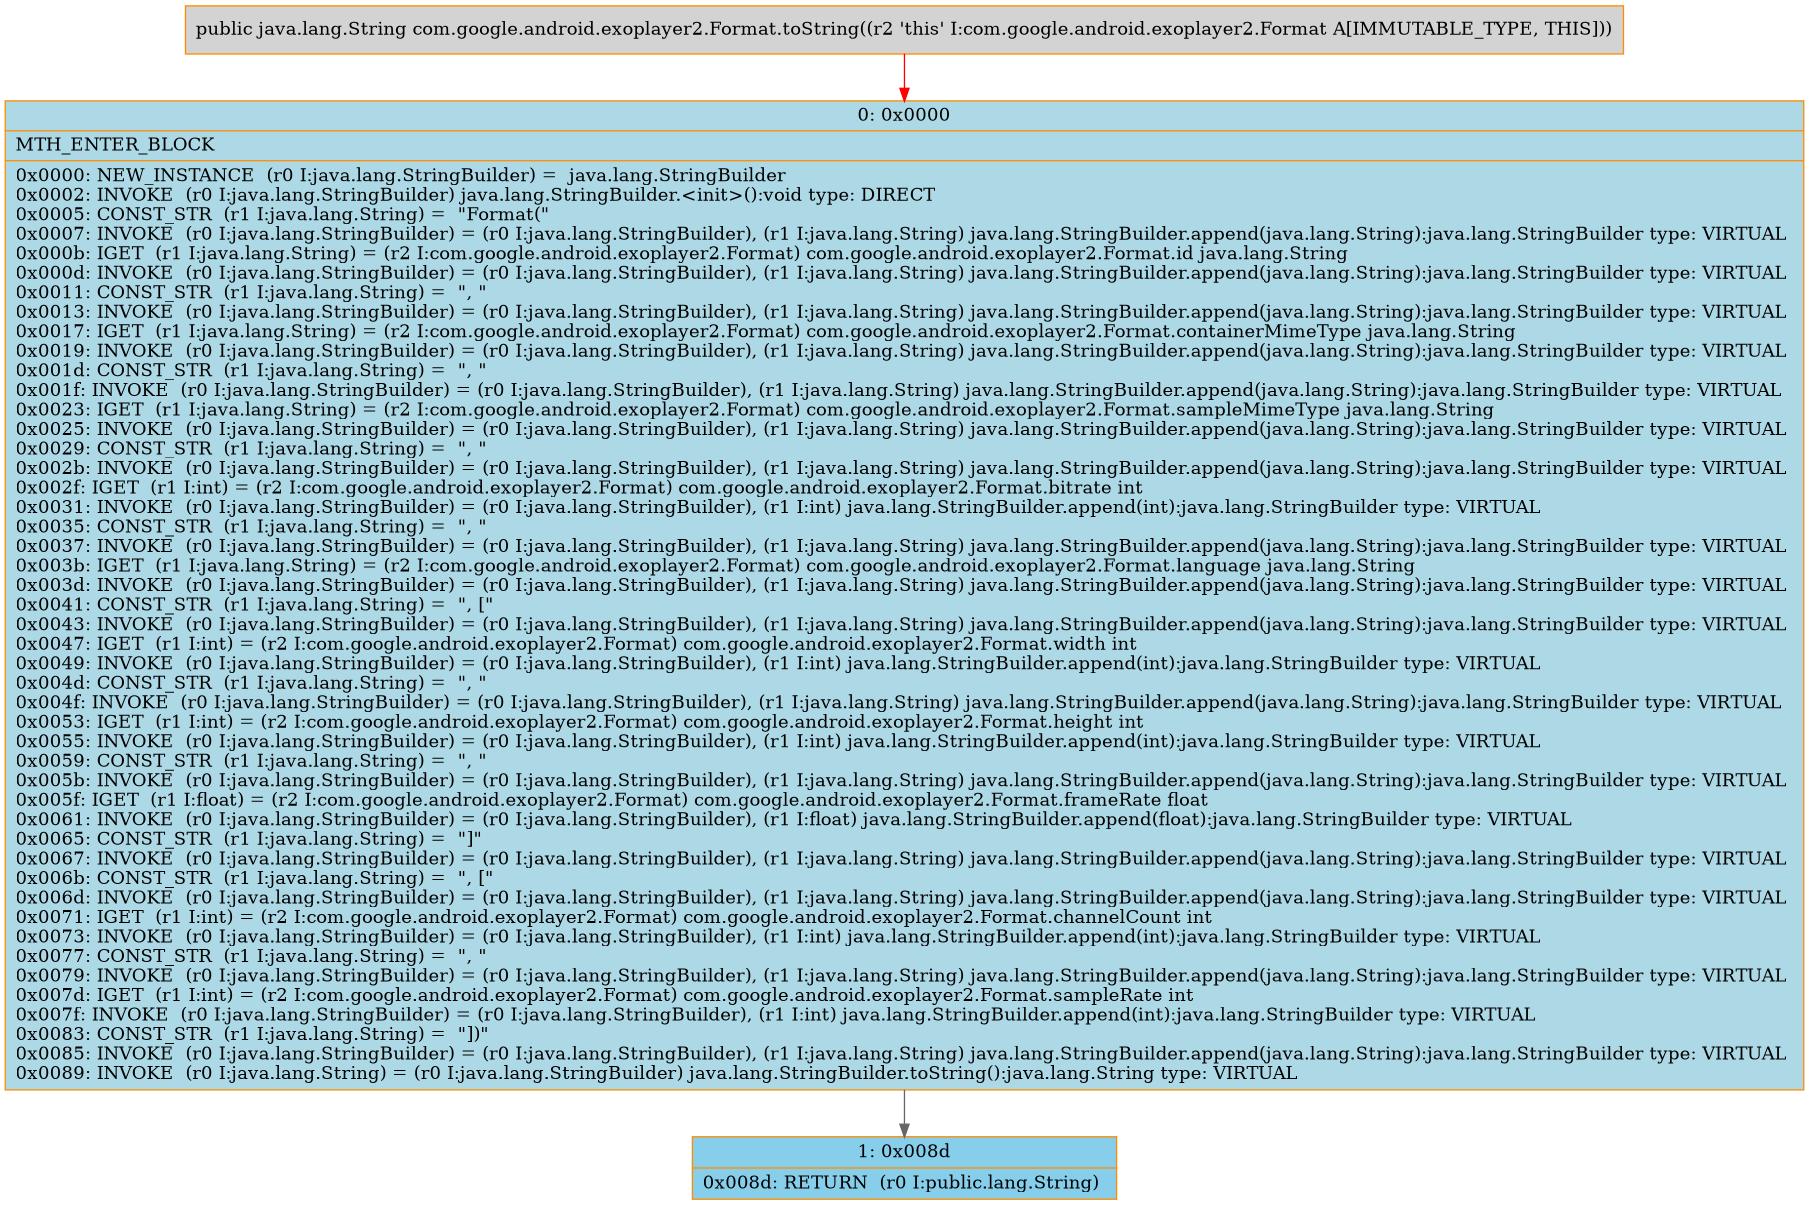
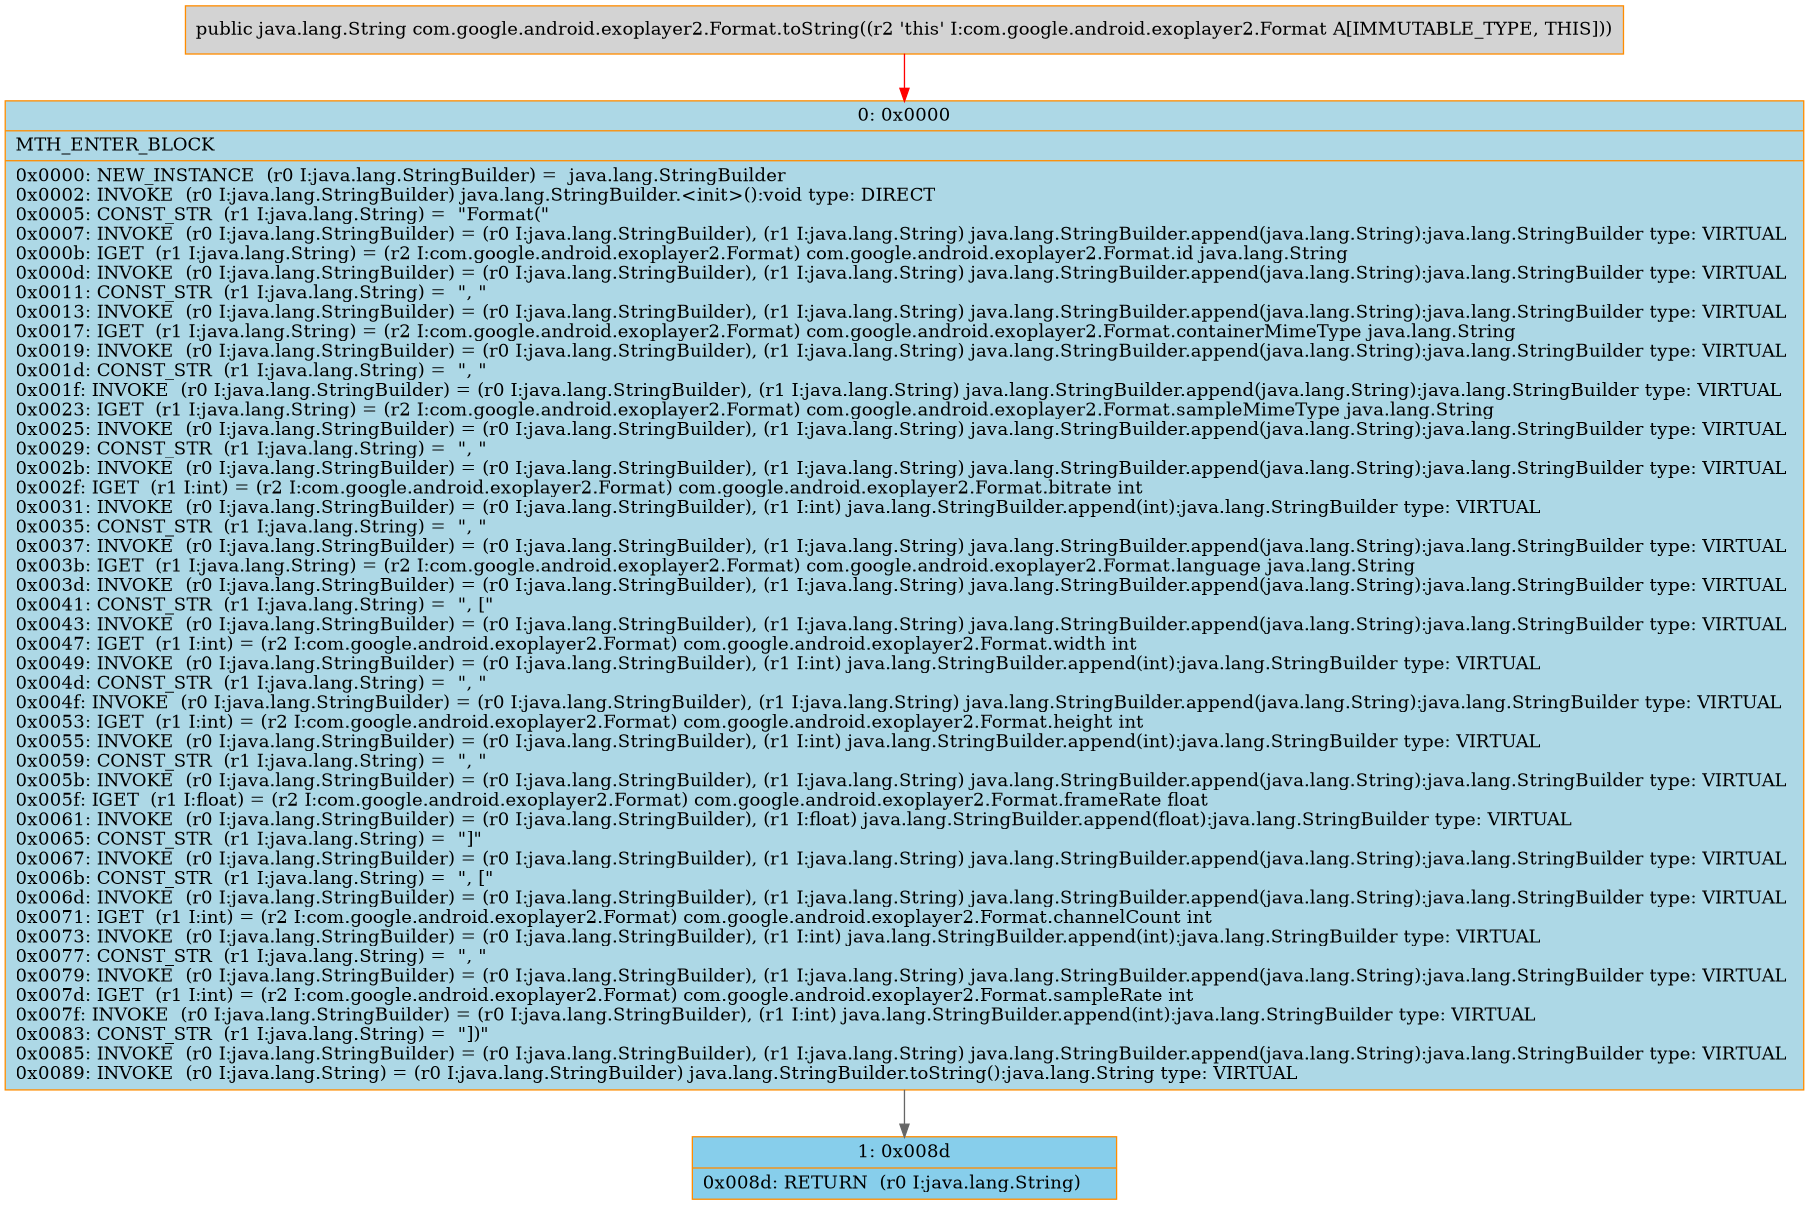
node "1: 0x008d": text "0x008d: RETURN  (r0 I:public.lang.String)" -> "0x008d: RETURN  (r0 I:java.lang.String)"
